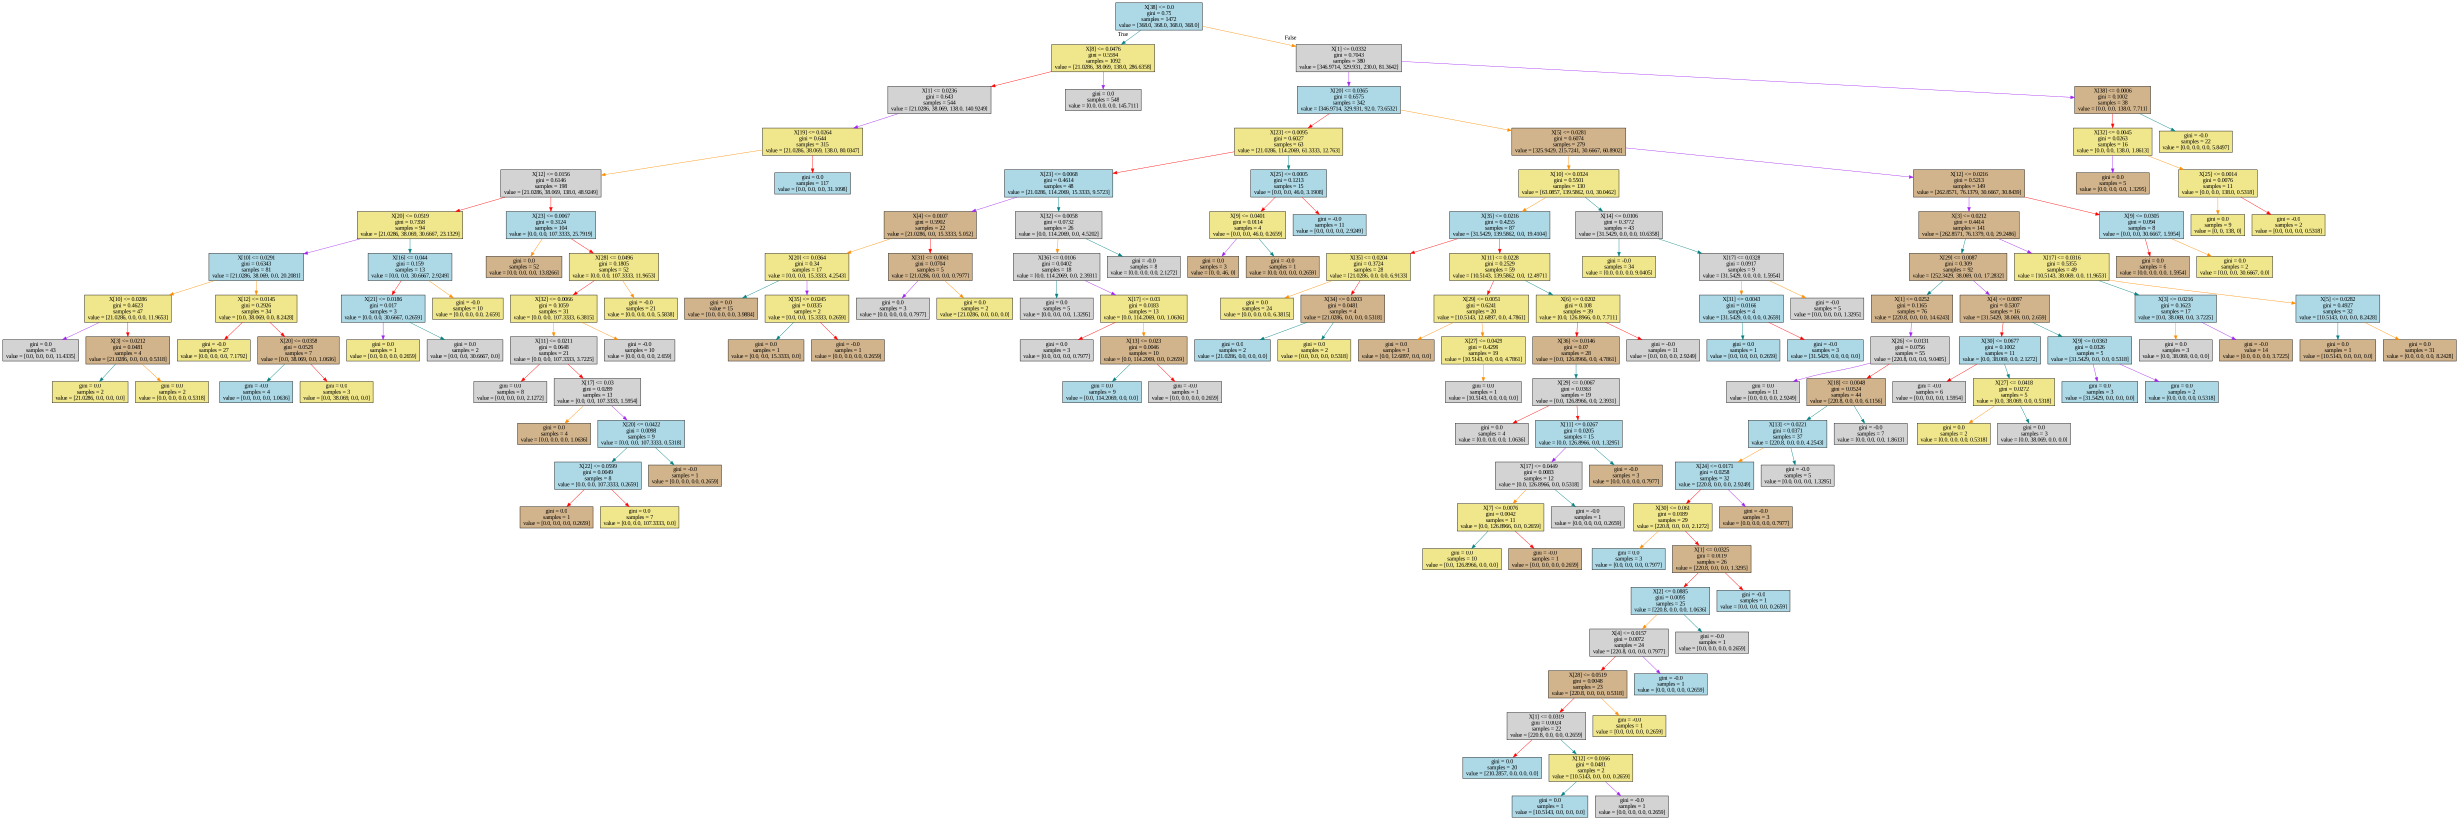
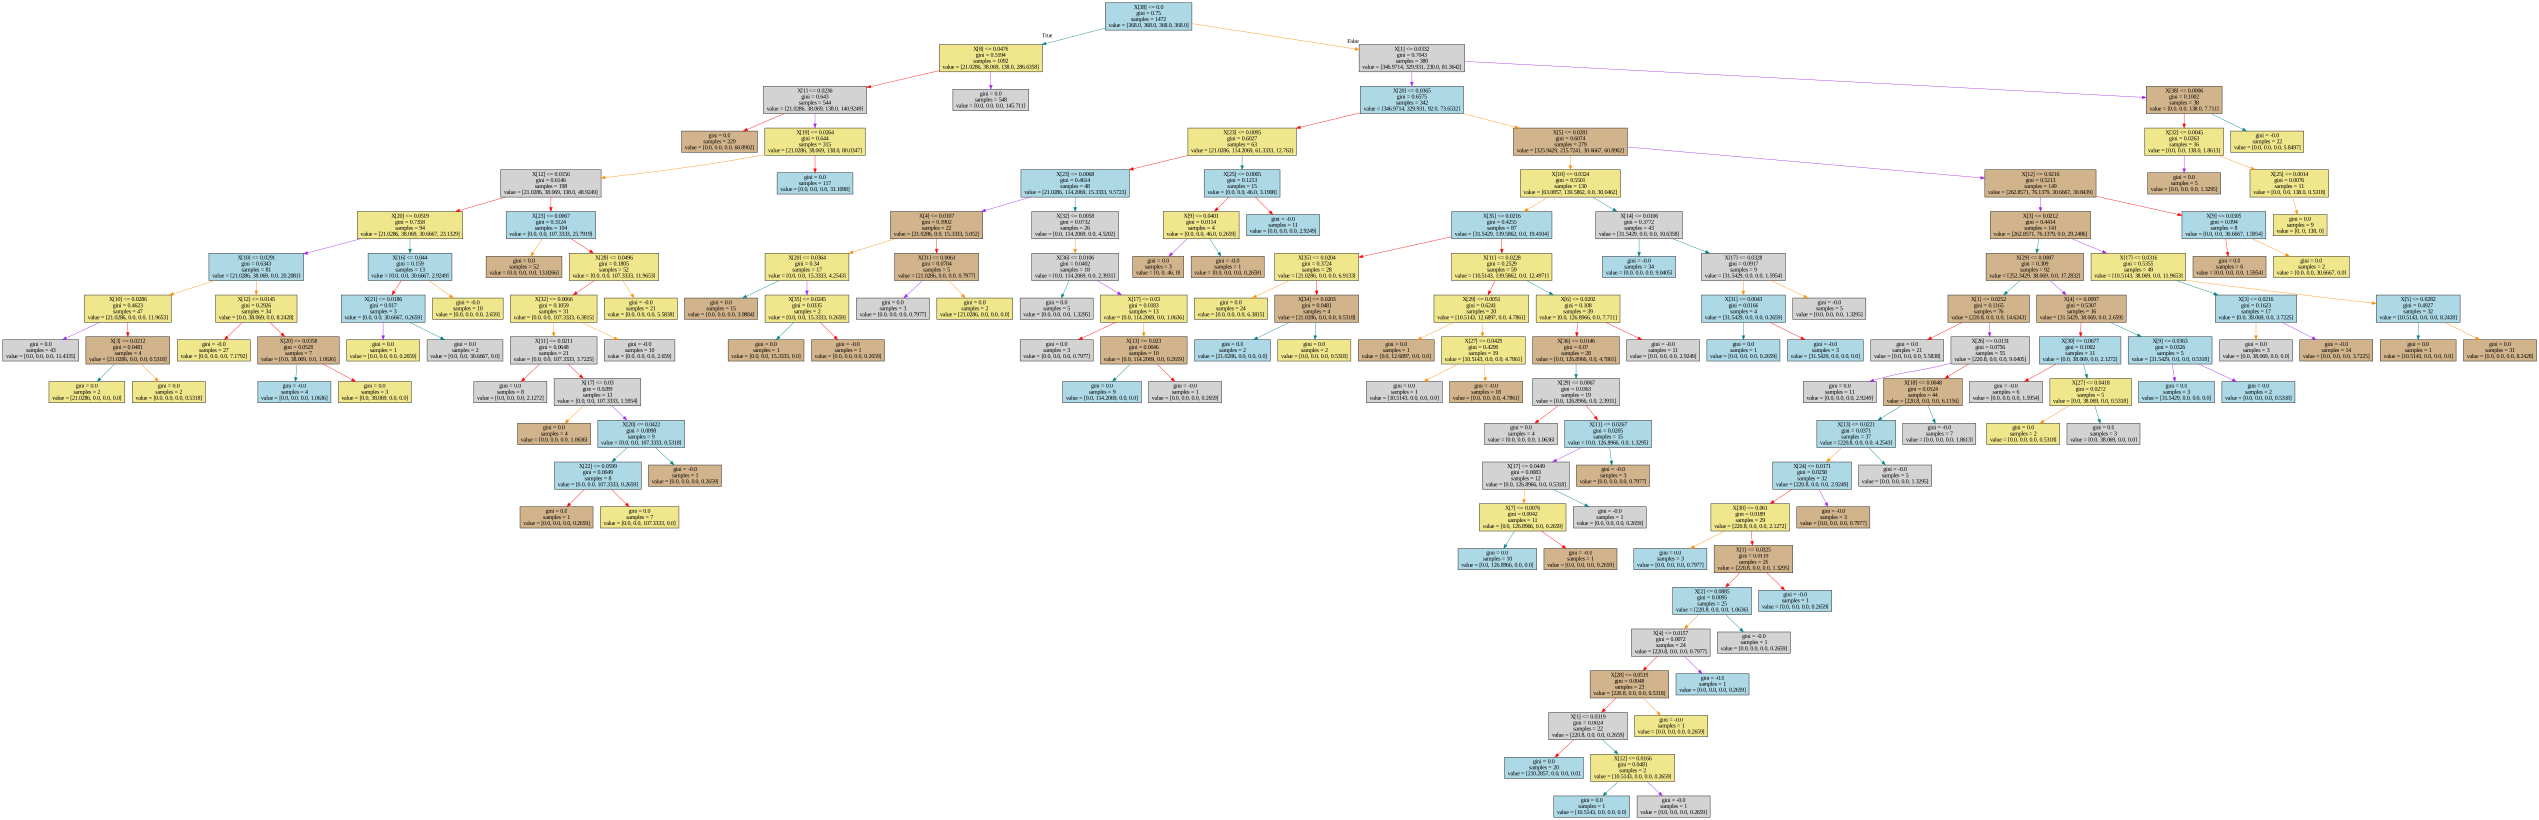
node "gini = 0.0 samples = 229 value = [0.0, 0.0, 0.0, 60.8902]": added
node "gini = -0.0 samples = 2 value = [0.0, 0.0, 0.0, 0.5318]": removed
node "gini = -0.0 samples = 8 value = [0.0, 0.0, 0.0, 2.1272]": removed
node "gini = -0.0 samples = 34 value = [0.0, 0.0, 0.0, 9.0405]": fillcolor khaki -> lightblue
node "gini = 0.0 value = 15 value = [0.0, 0.0, 0.0, 3.9884]": label "gini = 0.0 value = 15 value = [0.0, 0.0, 0.0, 3.9884]" -> "gini = 0.0 samples = 15 value = [0.0, 0.0, 0.0, 3.9884]"
node "gini = 0.0 samples = 21 value = [0.0, 0.0, 0.0, 5.5838]": added
node "gini = -0.0 value = 14 value = [0.0, 0.0, 0.0, 3.7225]": label "gini = -0.0 value = 14 value = [0.0, 0.0, 0.0, 3.7225]" -> "gini = -0.0 samples = 14 value = [0.0, 0.0, 0.0, 3.7225]"
node "gini = -0.0 samples = 18 value = [0.0, 0.0, 0.0, 4.7861]": added
node "gini = 0.0 samples = 10 value = [0.0, 126.8966, 0.0, 0.0]": fillcolor khaki -> lightblue
